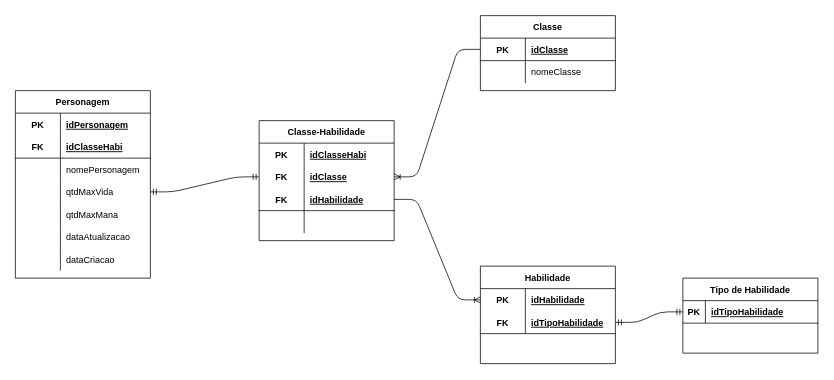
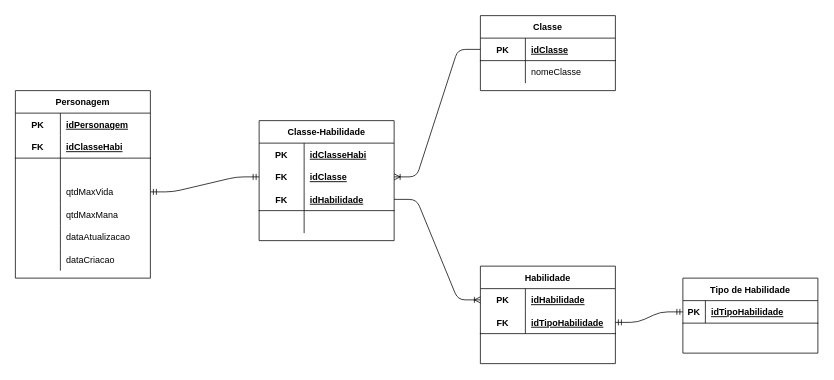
node "nomePersonagem": removed
